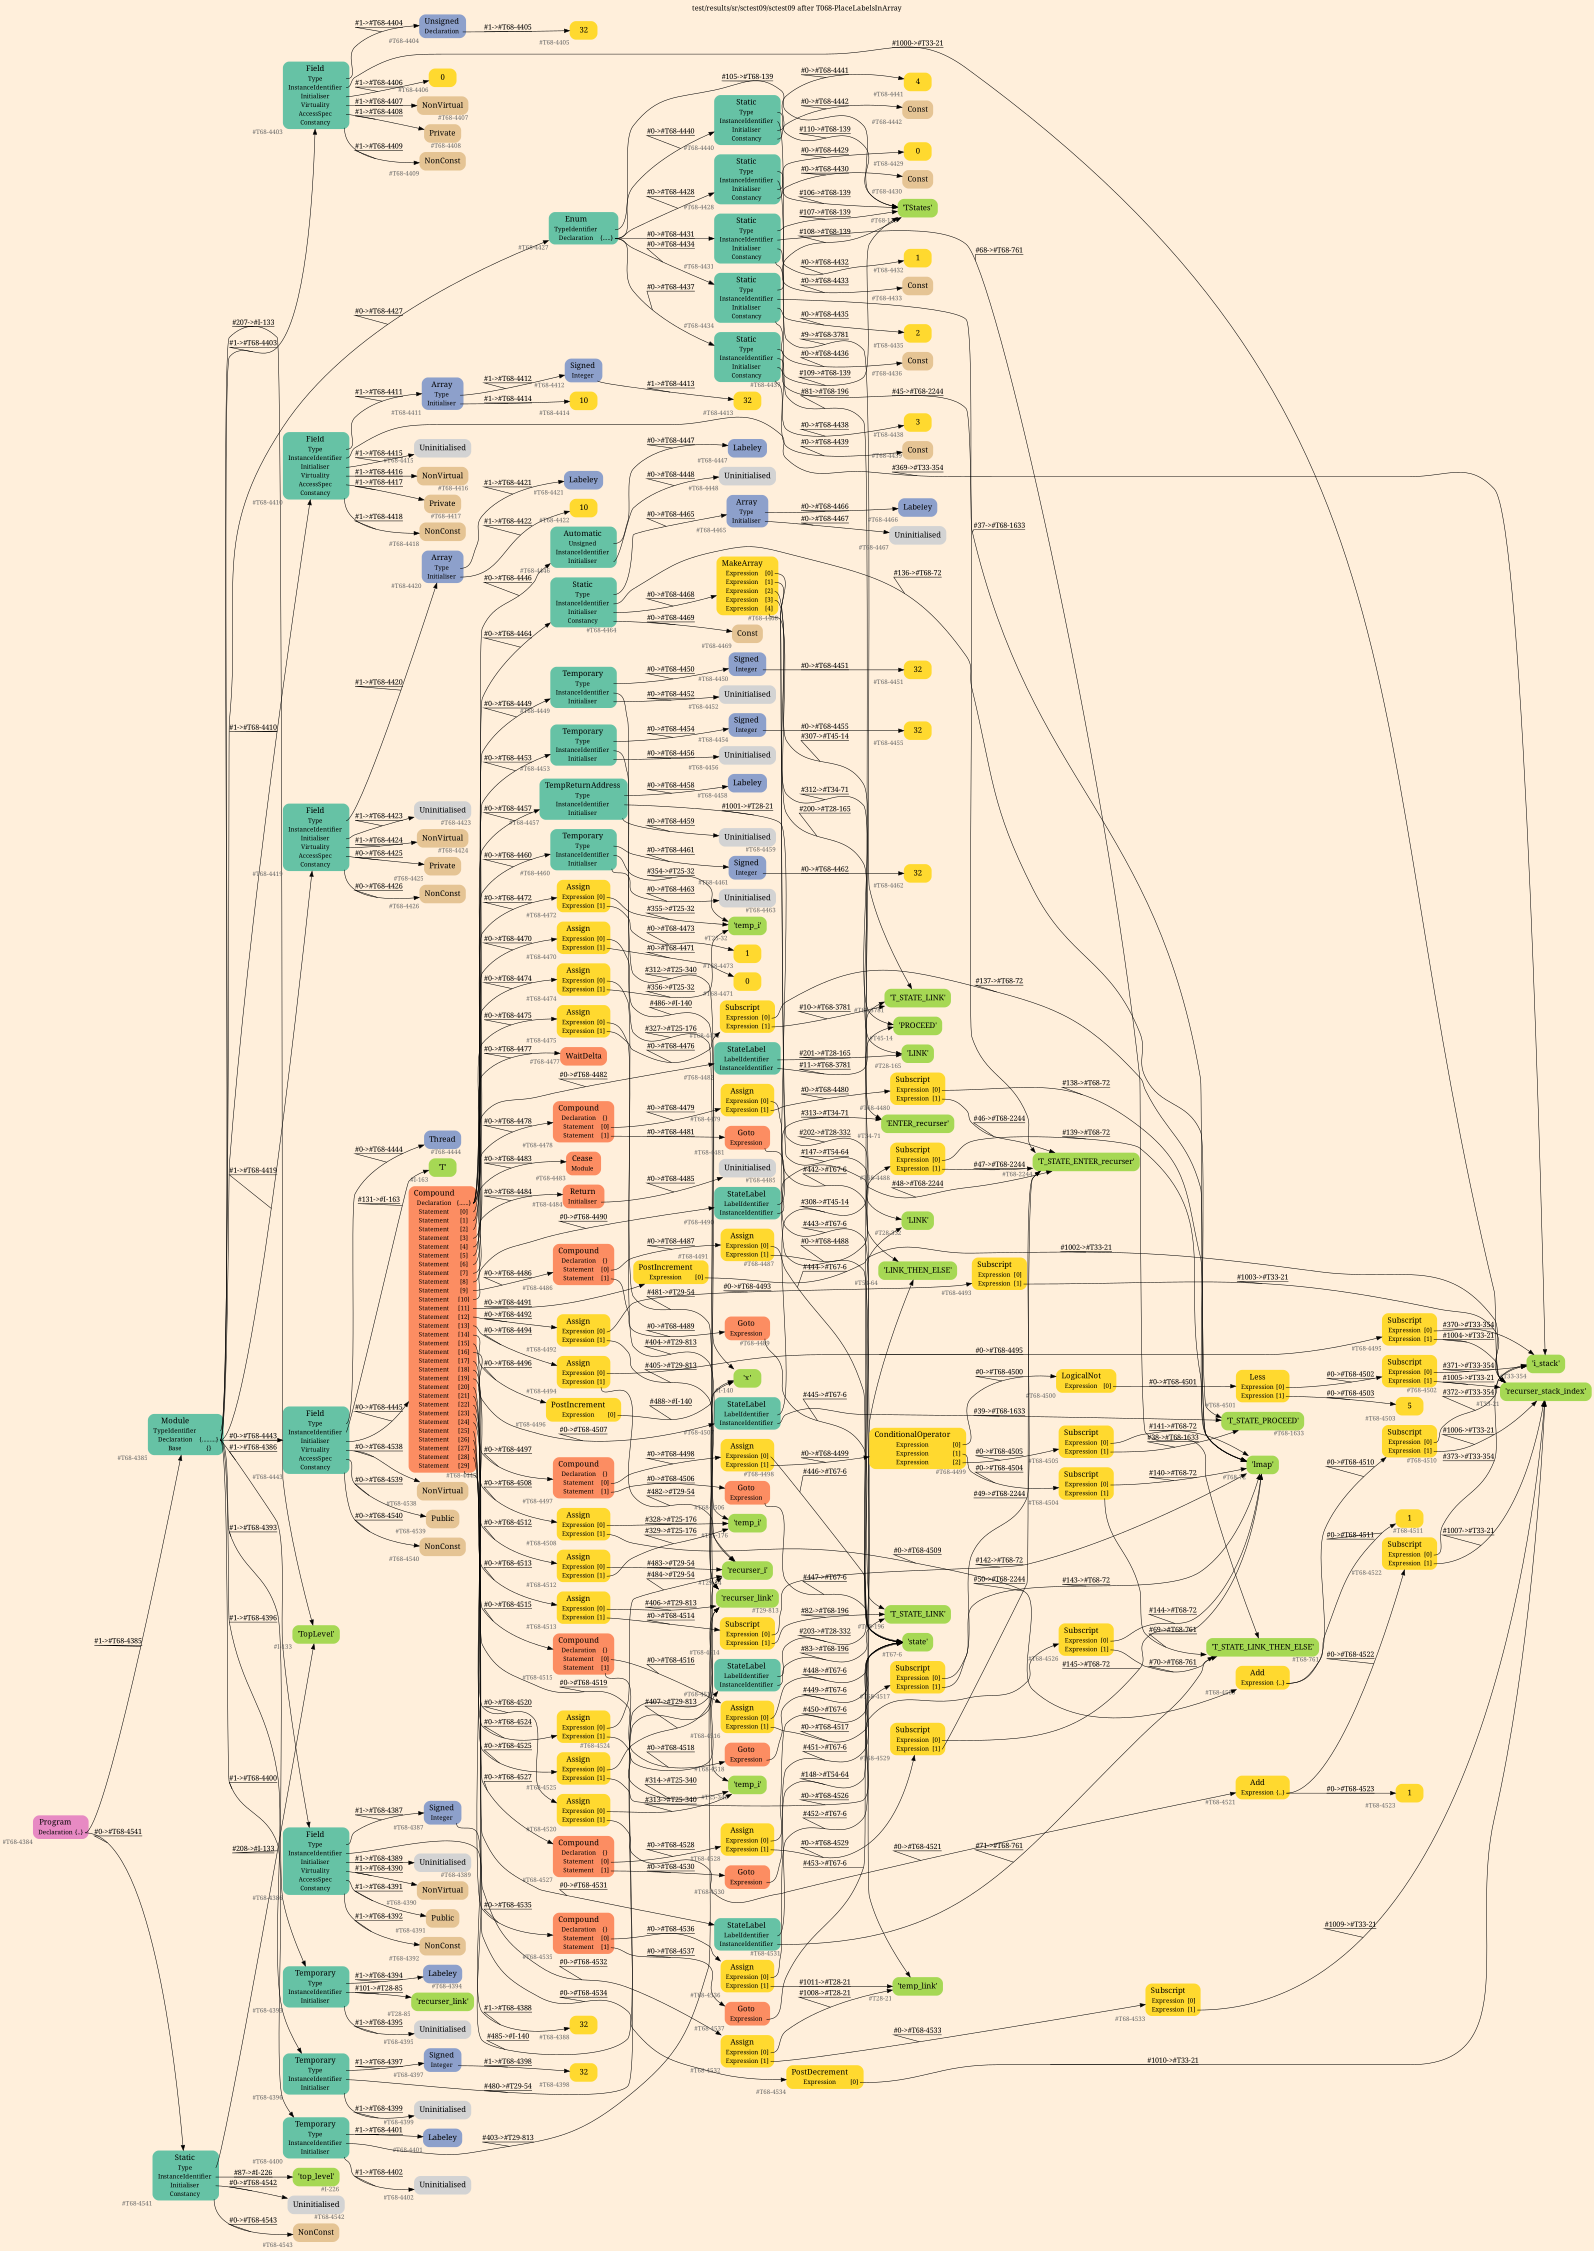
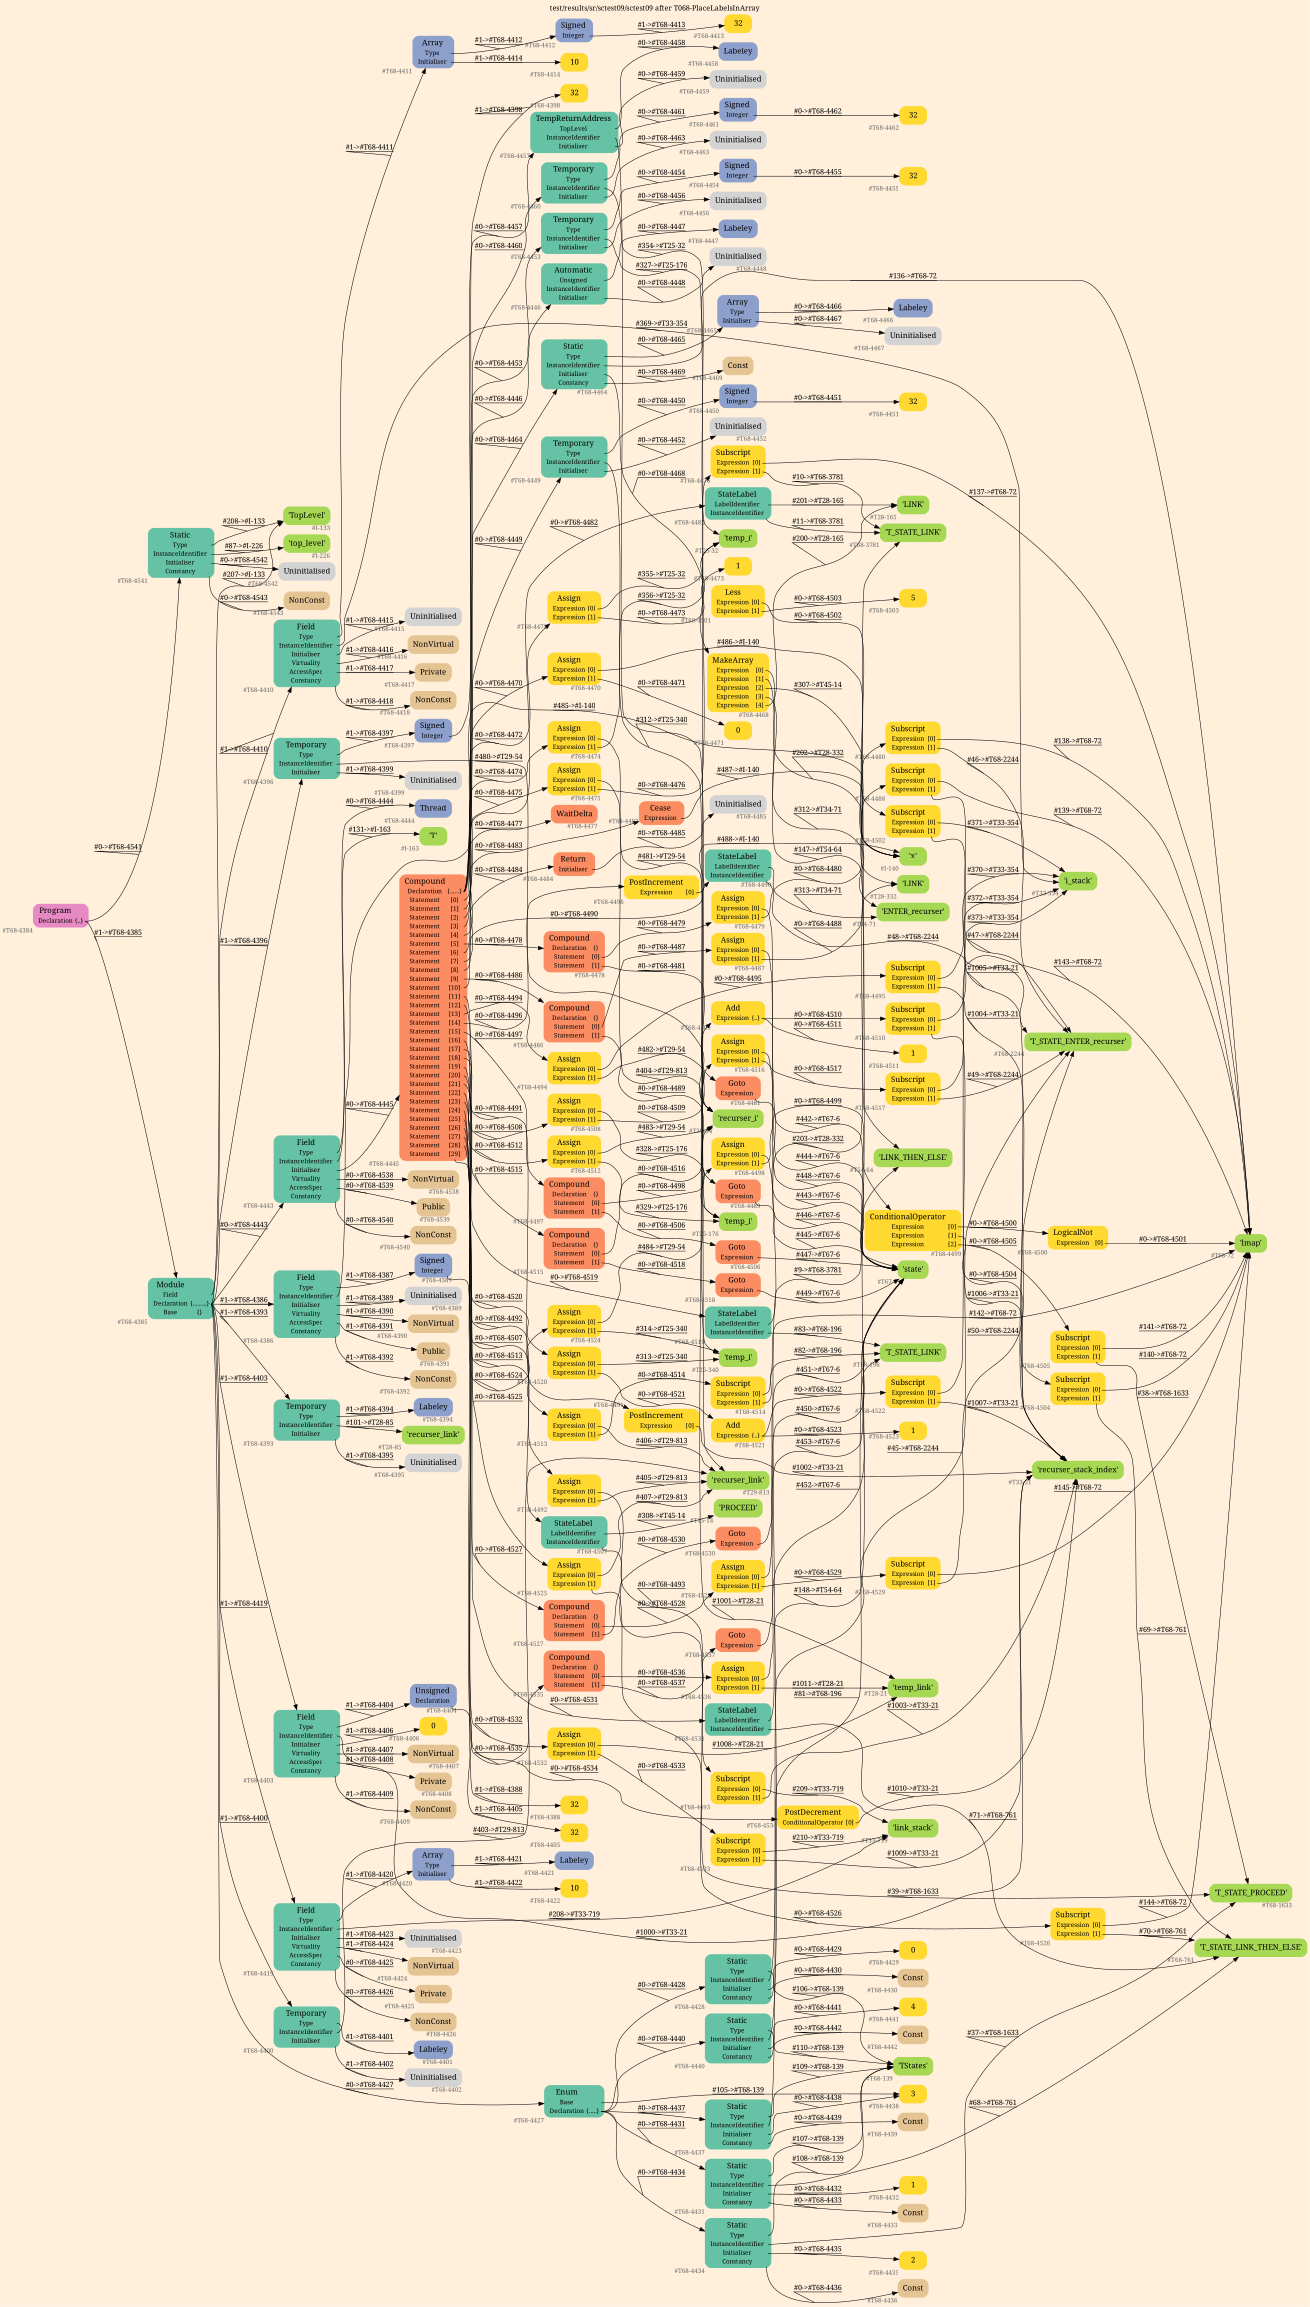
edge "Enum" -> "'TStates'": now "Enum" -> "3"
node "Enum": text "TypeIdentifier" -> "Base"
edge "Cease" -> "'x'": added, label "#487->#I-140"
edge "MakeArray" -> "'PROCEED'": now "MakeArray" -> "'x'"
node "TempReturnAddress": text "Type" -> "TopLevel"
node "Cease": text "Module" -> "Expression"
edge "LogicalNot" -> "Less": now "LogicalNot" -> "'lmap'"
node "Module": text "TypeIdentifier" -> "Field"
node "'link_stack'": added
node "PostDecrement": text "Expression" -> "ConditionalOperator"
